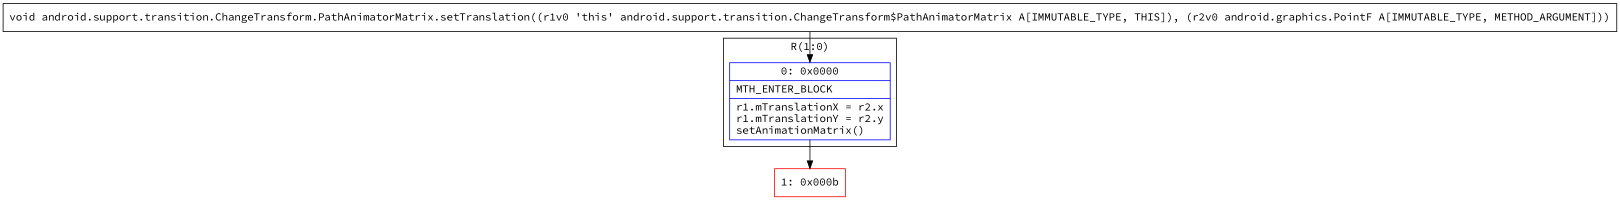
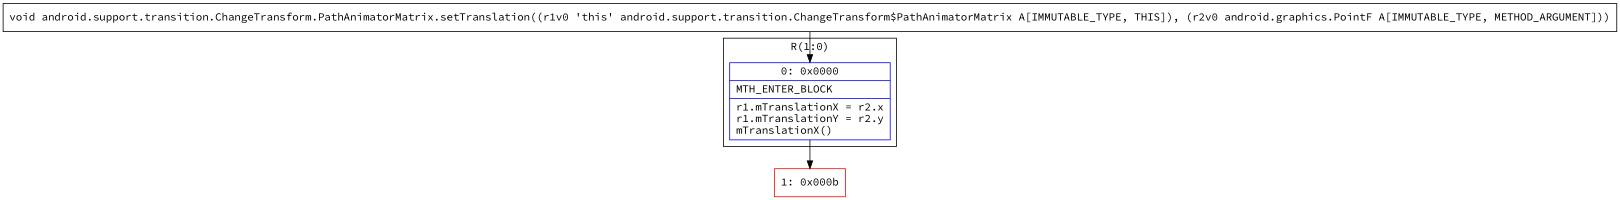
node "0: 0x0000": text "setAnimationMatrix()" -> "mTranslationX()"
